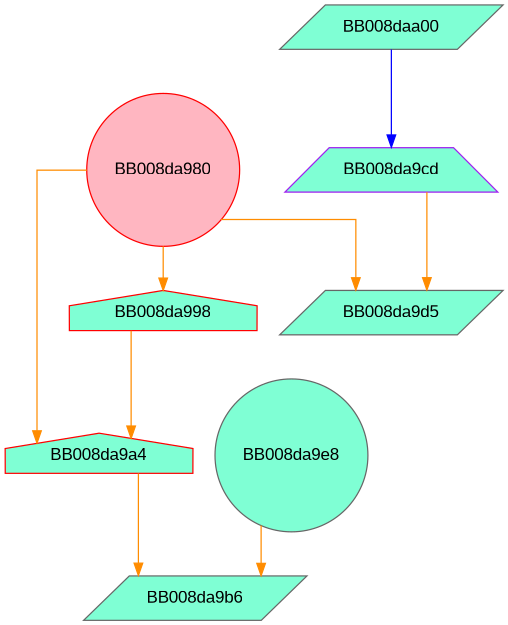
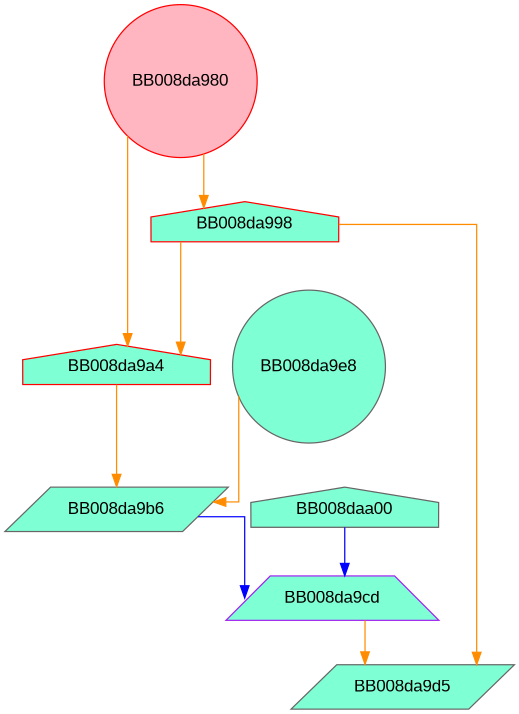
node "BB008daa00": shape parallelogram -> house
edge "BB008da980" -> "BB008da9d5": now "BB008da998" -> "BB008da9d5"
edge "BB008da9b6" -> "BB008da9cd": added
